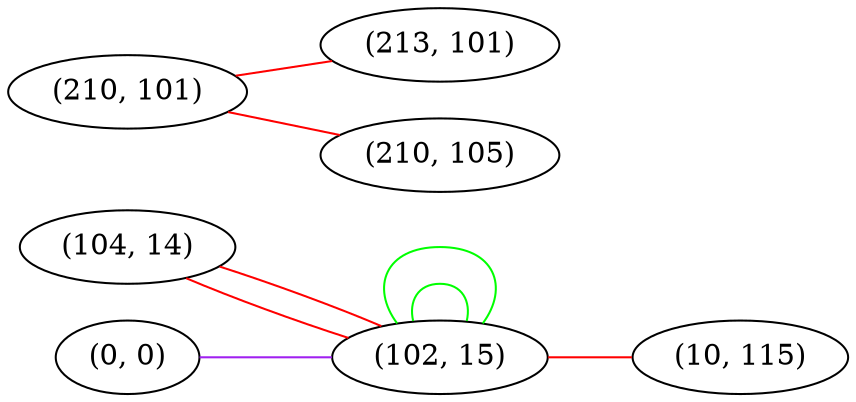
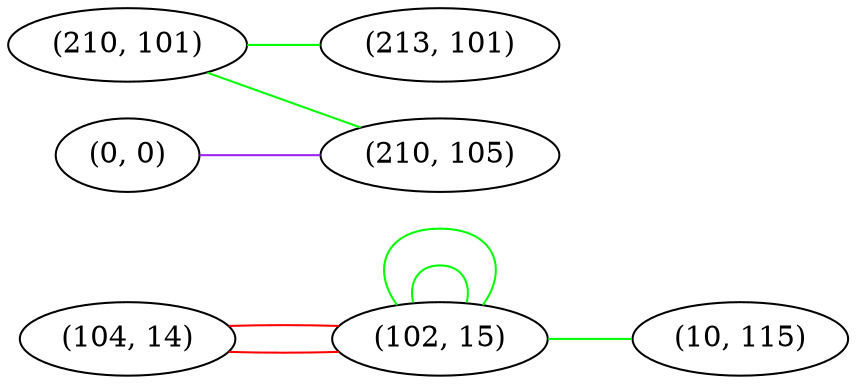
edge "(213, 101)" -- "(210, 101)": color red -> green
edge "(210, 101)" -- "(210, 105)": color red -> green
edge "(0, 0)" -- "(102, 15)": now "(0, 0)" -- "(210, 105)"
edge "(102, 15)" -- "(10, 115)": color red -> green
